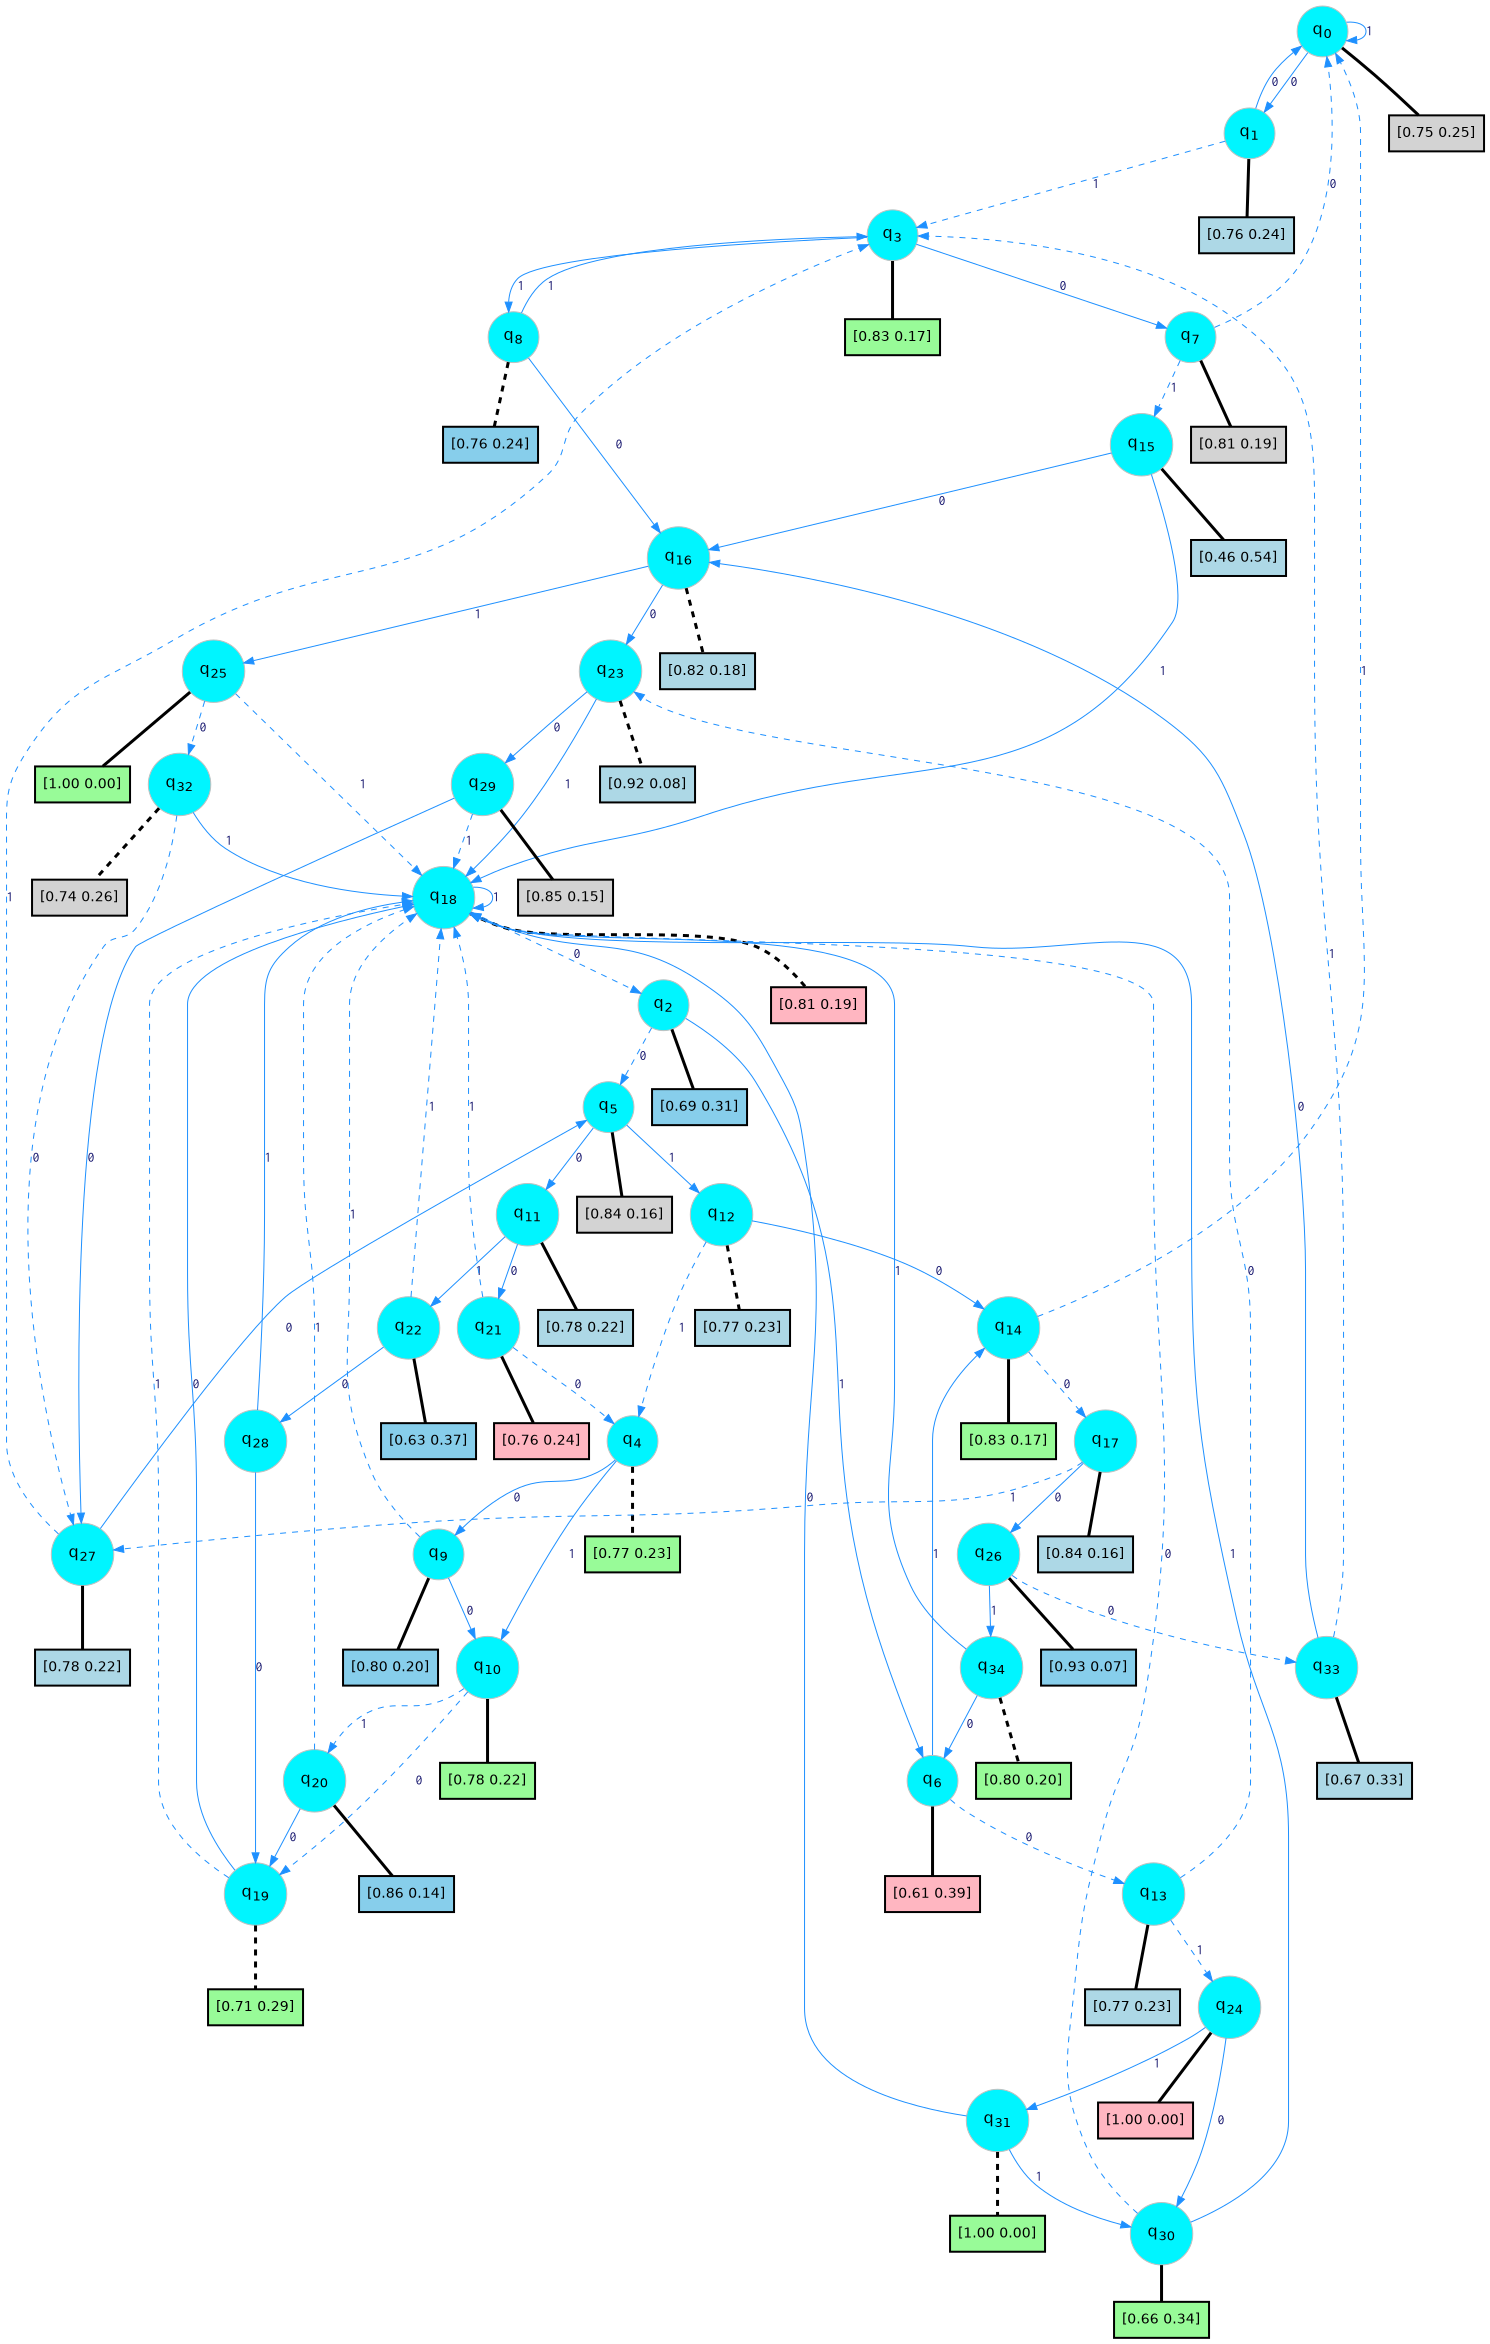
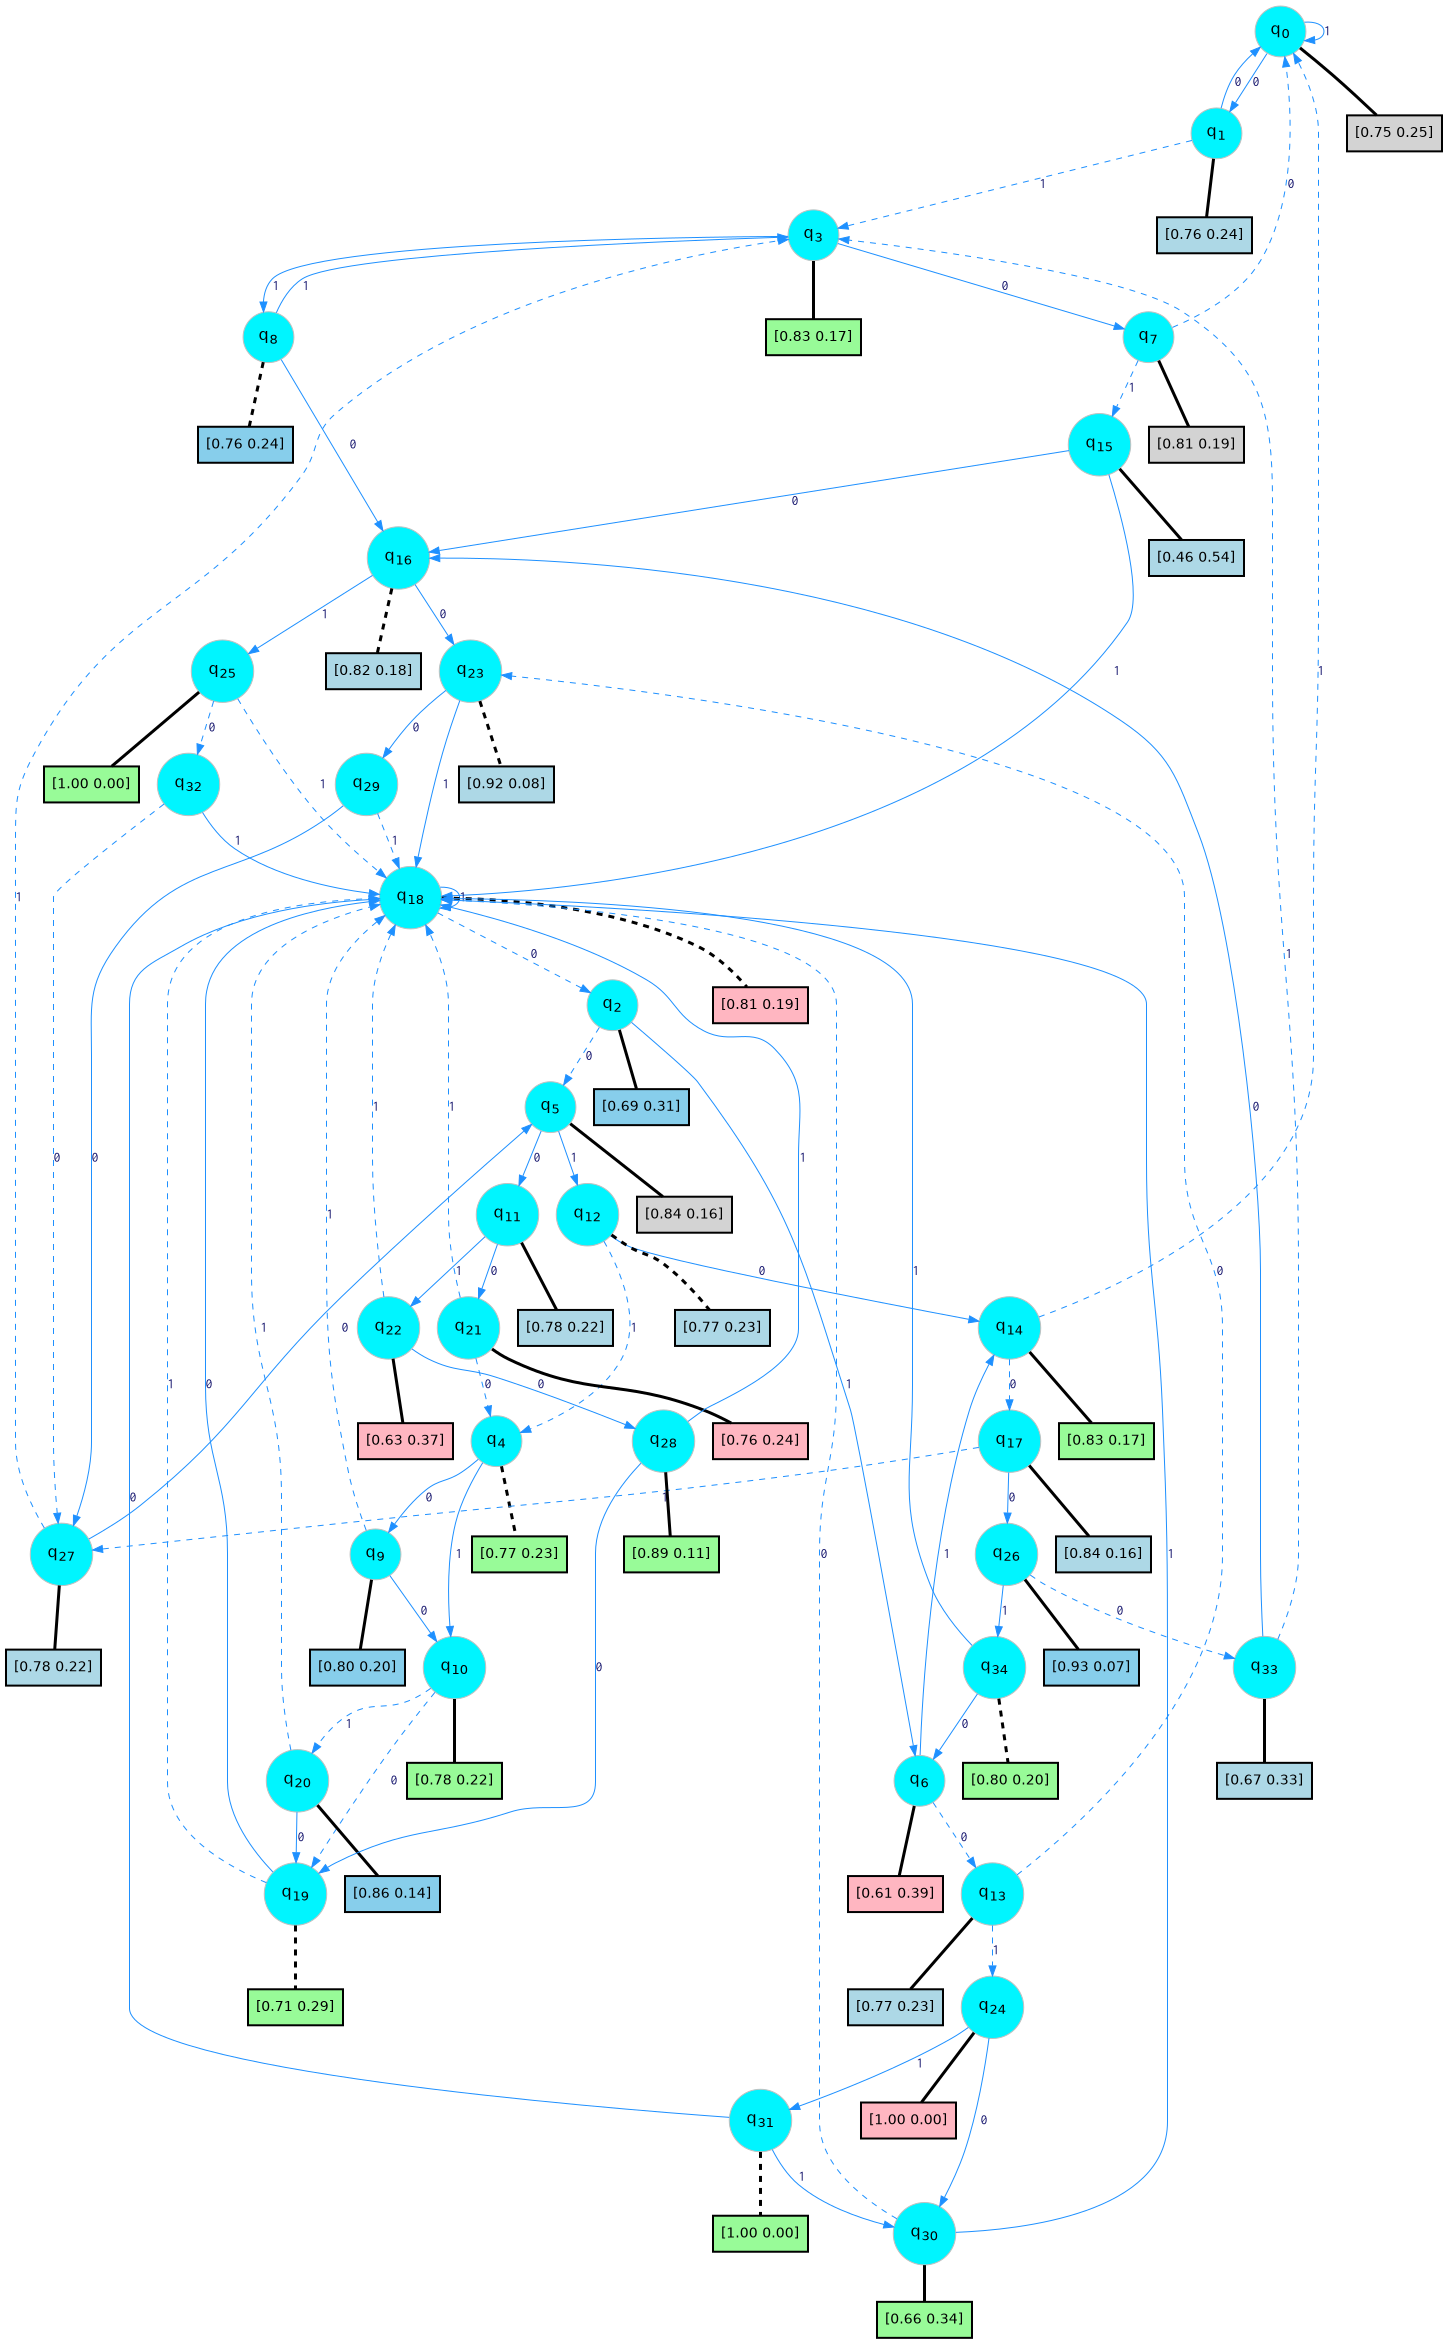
node "[0.74 0.26]": removed
node "[0.85 0.15]": removed
node "[0.63 0.37]": fillcolor skyblue -> lightpink
node "[0.89 0.11]": added
